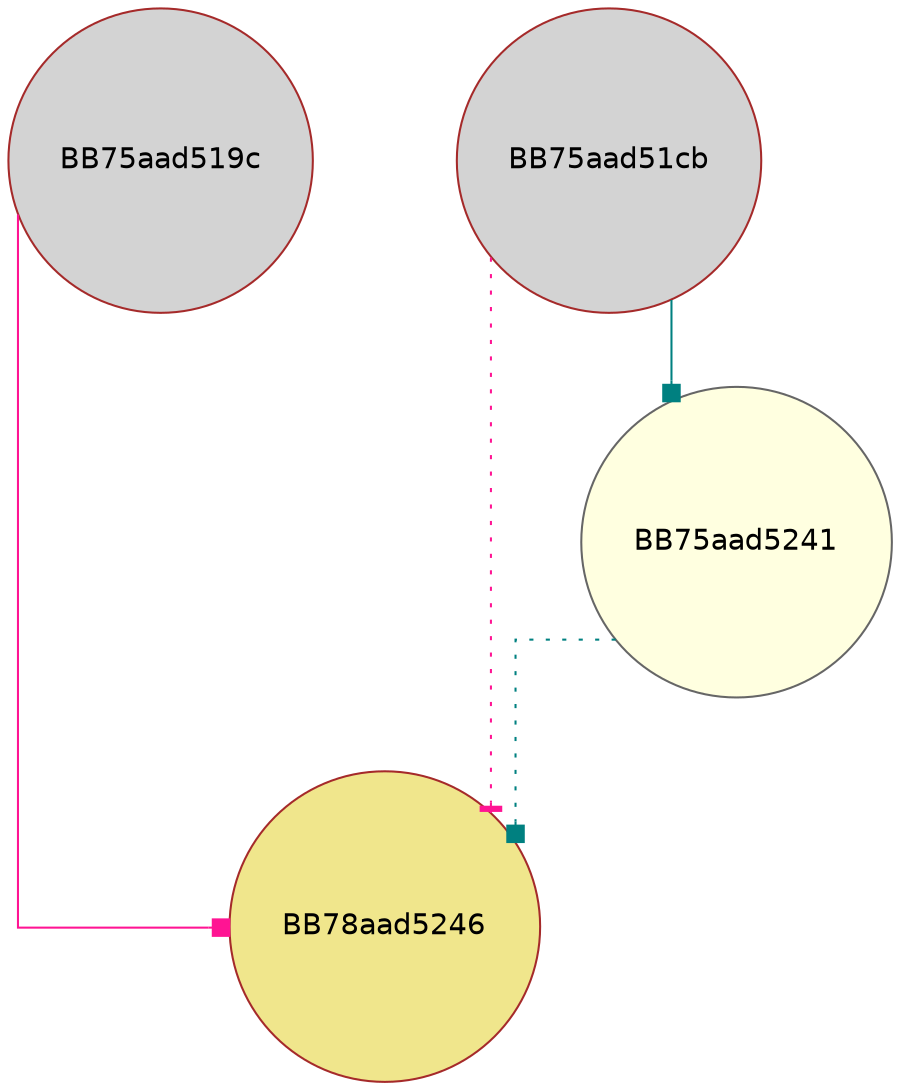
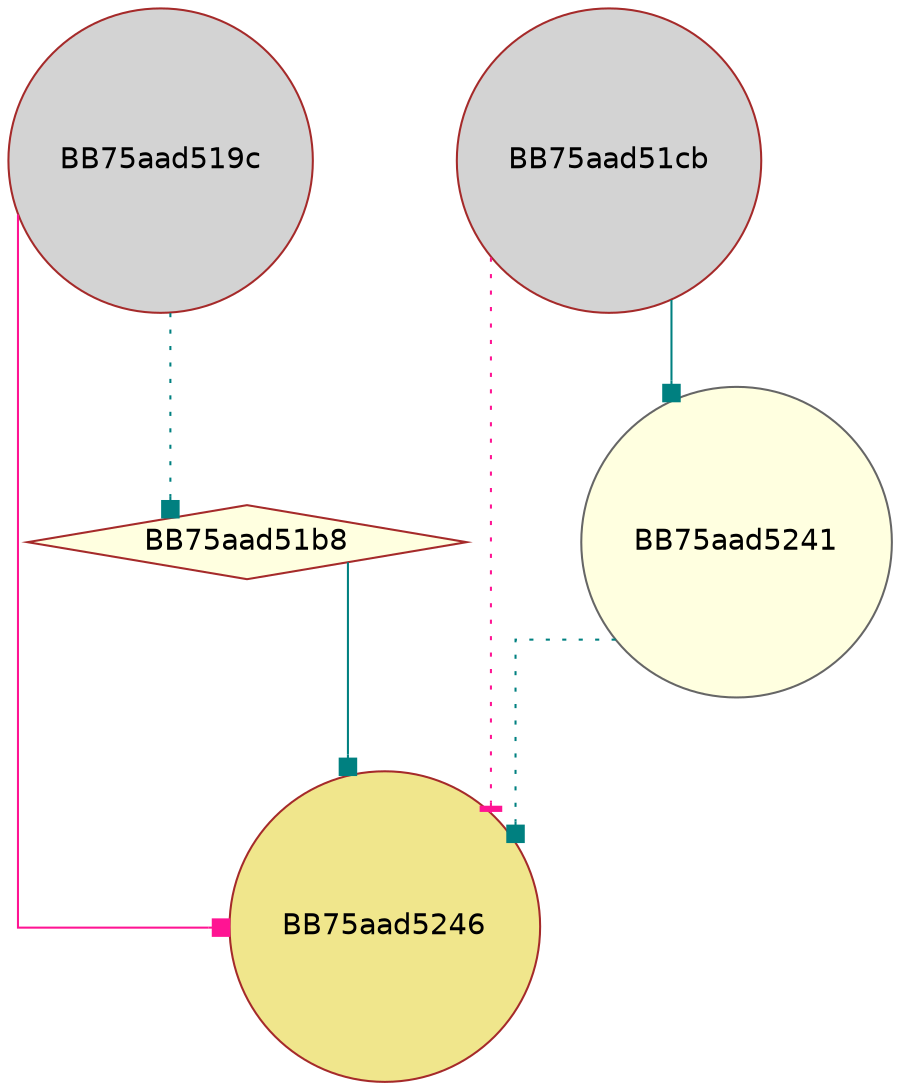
node "BB75aad51b8": added
node "BB78aad5246": label "BB78aad5246" -> "BB75aad5246"
